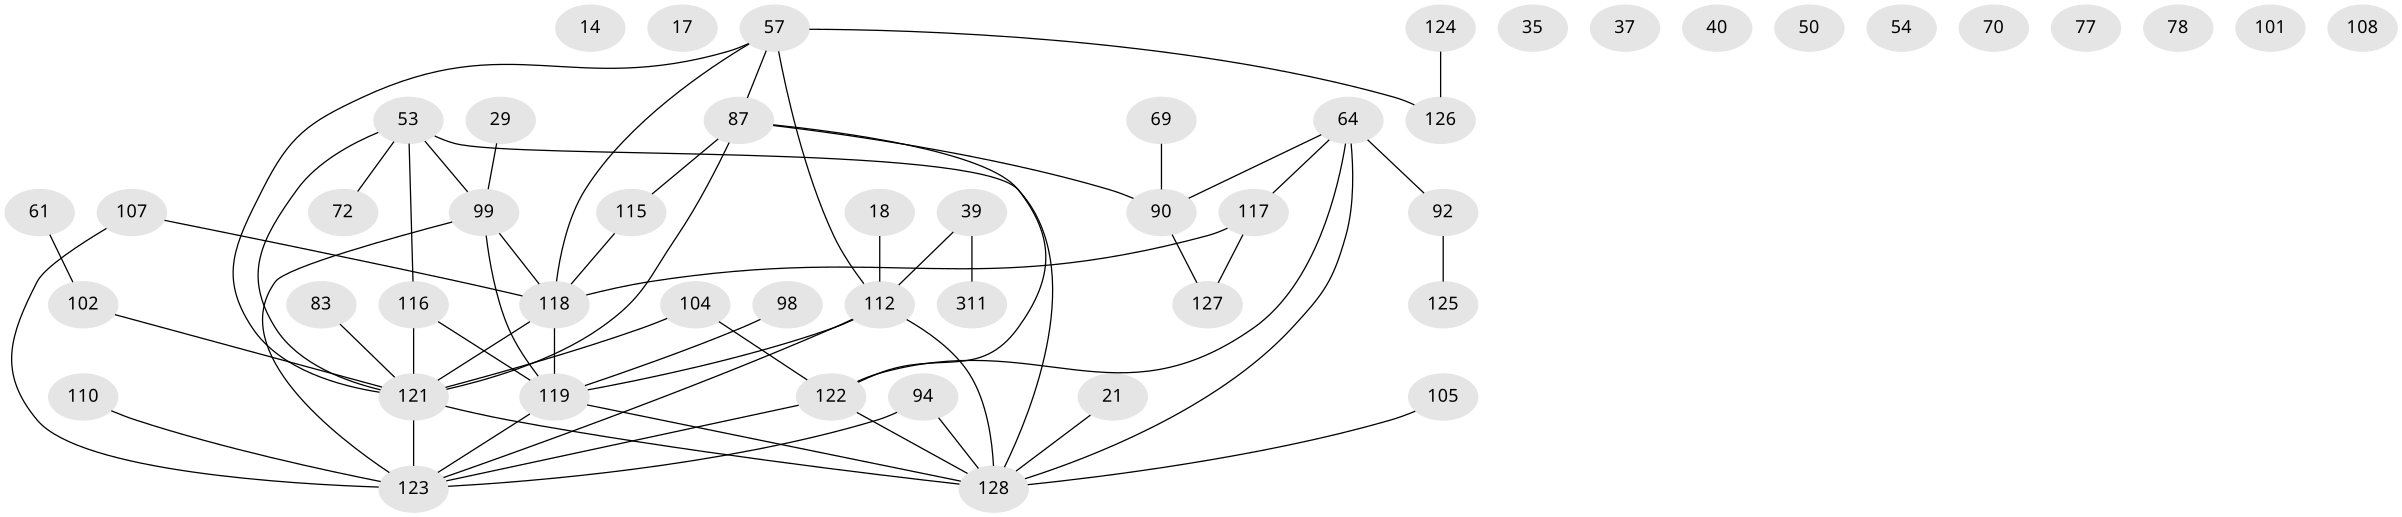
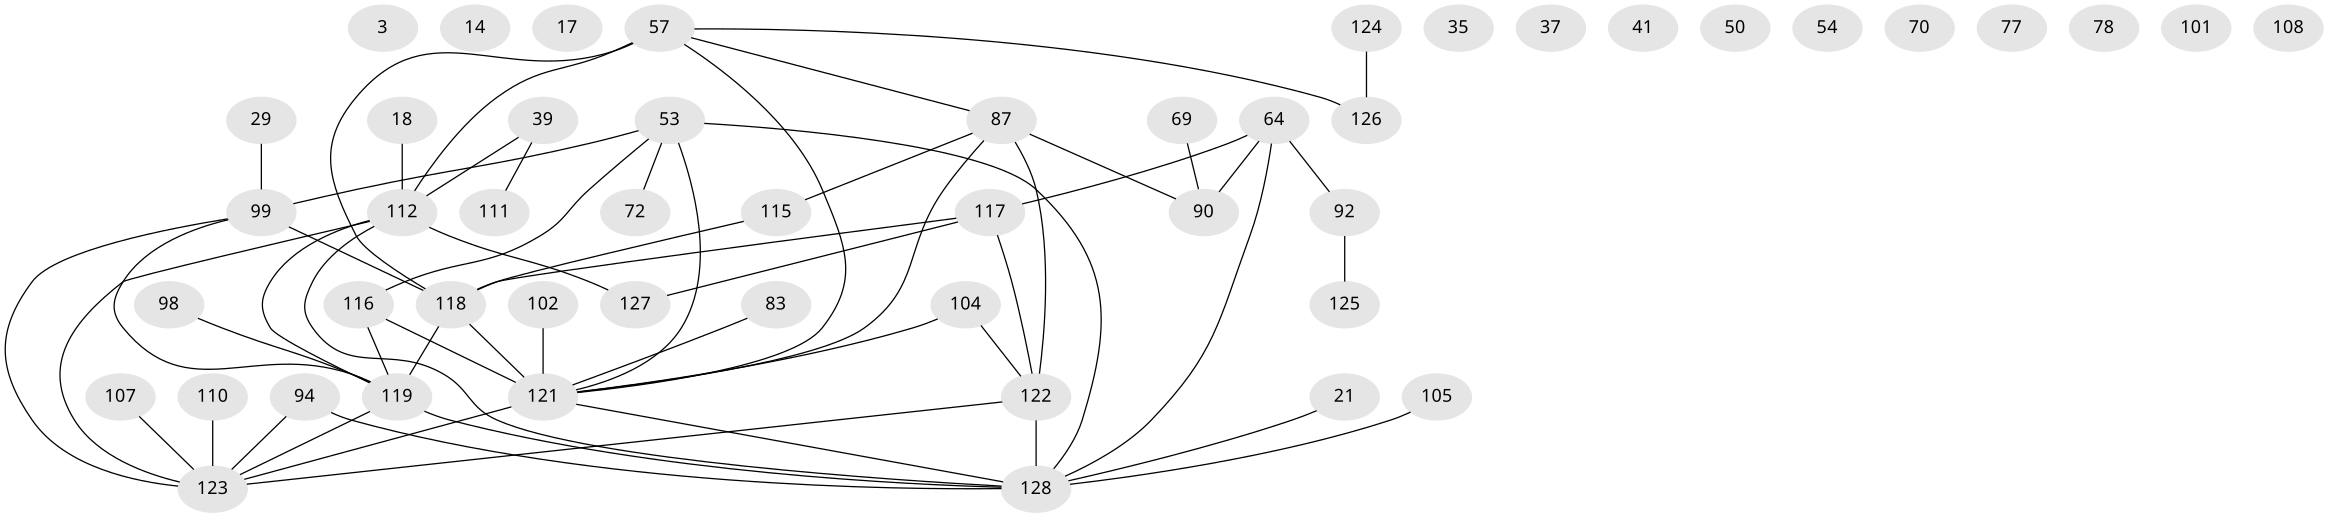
node "3": added
node "40": label "40" -> "41"
node "61": removed
edge "107" -- "118": removed
edge "90" -- "127": now "112" -- "127"
node "311": label "311" -> "111"
edge "64" -- "122": now "117" -- "122"
